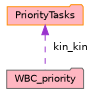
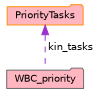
edge "WBC_priority" -> "PriorityTasks": label " kin_kin" -> " kin_tasks"
